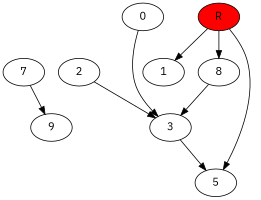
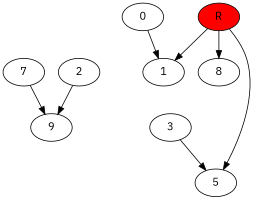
edge "0" -> "3": now "0" -> "1"
edge "8" -> "3": removed
edge "2" -> "3": now "2" -> "9"
